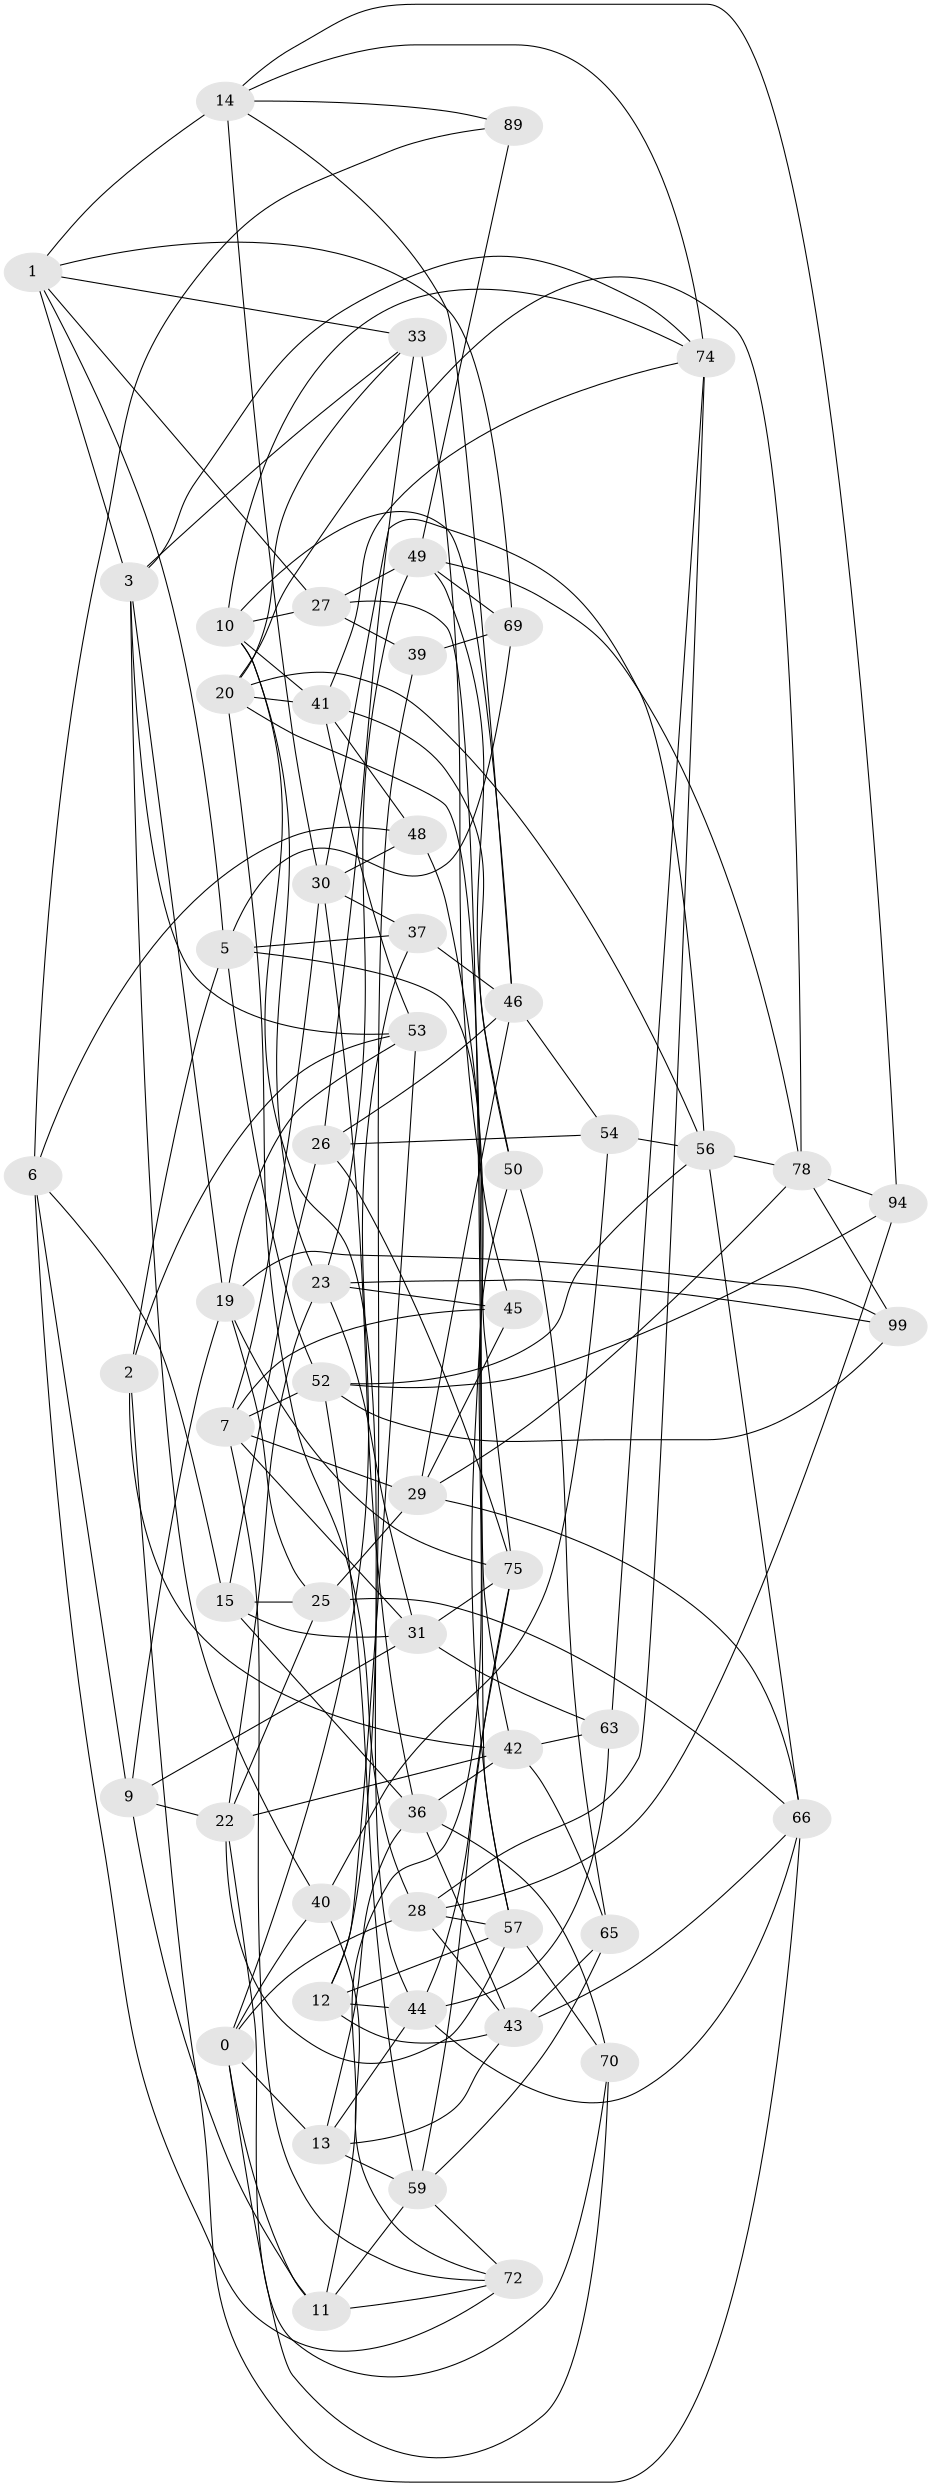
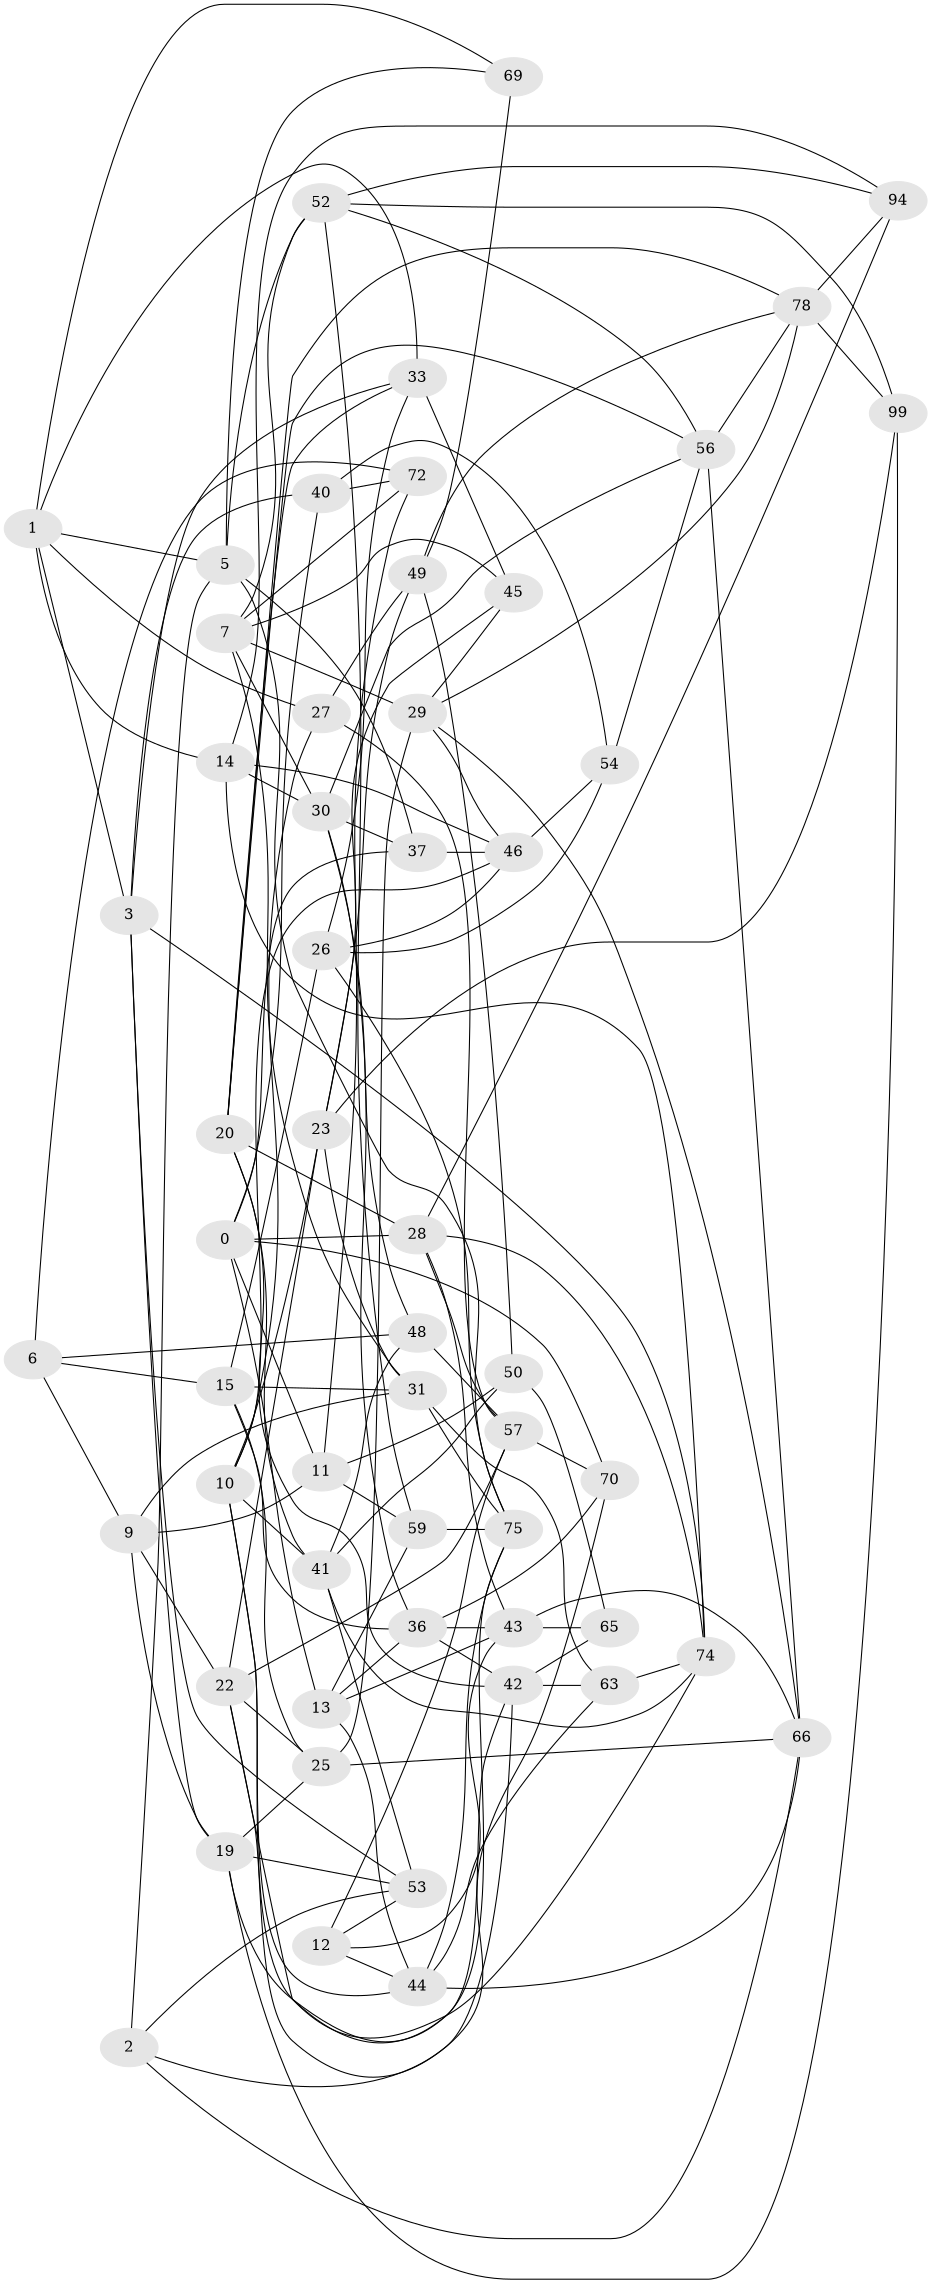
node "89": removed
node "39": removed
edge "65" -- "59": removed
edge "59" -- "72": removed
